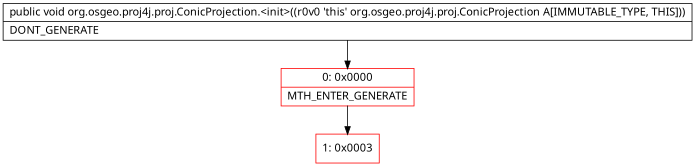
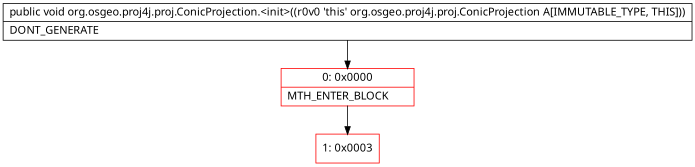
node "0: 0x0000": text "MTH_ENTER_GENERATE" -> "MTH_ENTER_BLOCK"
